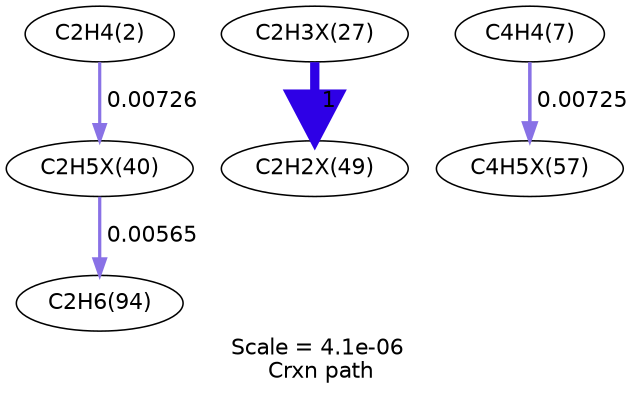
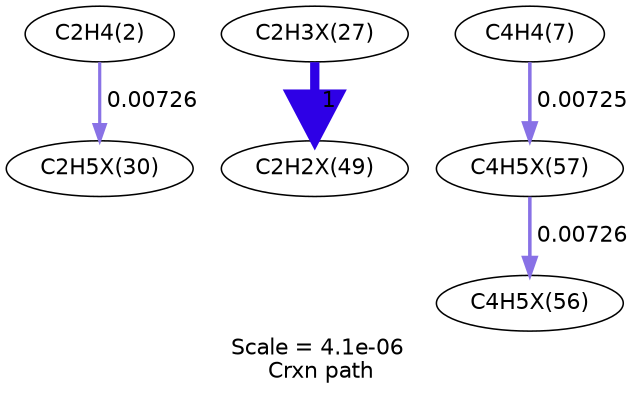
node "C2H5X(40)": label "C2H5X(40)" -> "C2H5X(30)"
node "C2H6(94)": removed
node "C4H5X(56)": added
